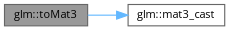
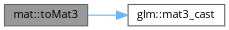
node "glm::toMat3": label "glm::toMat3" -> "mat::toMat3"
